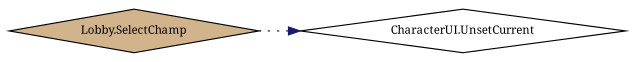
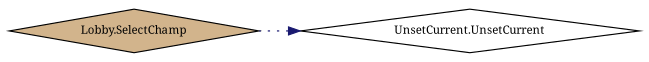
node "CharacterUI.UnsetCurrent": label "CharacterUI.UnsetCurrent" -> "UnsetCurrent.UnsetCurrent"
